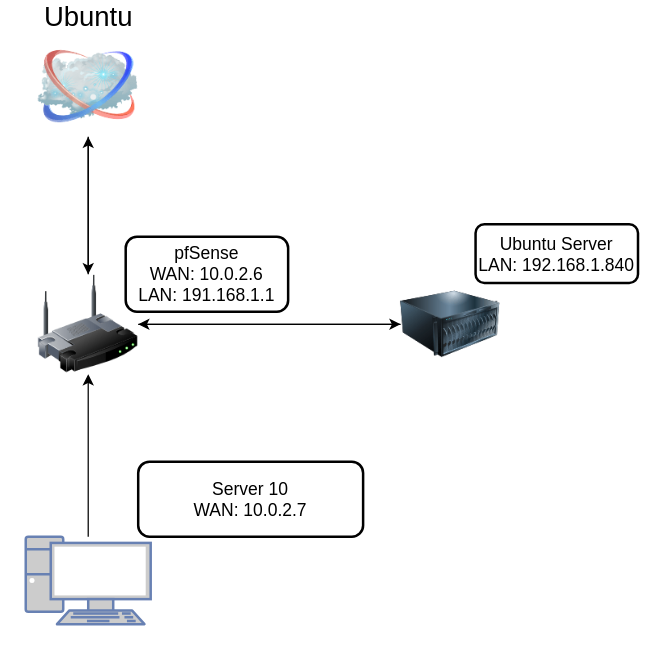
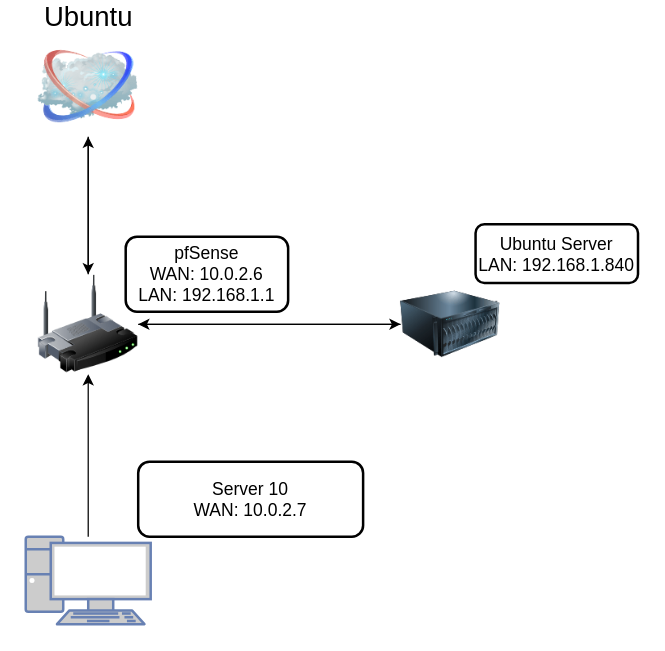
node "pfSense WAN: 10.0.2.6 LAN: 191.168.1.1": label "pfSense WAN: 10.0.2.6 LAN: 191.168.1.1" -> "pfSense WAN: 10.0.2.6 LAN: 192.168.1.1"
